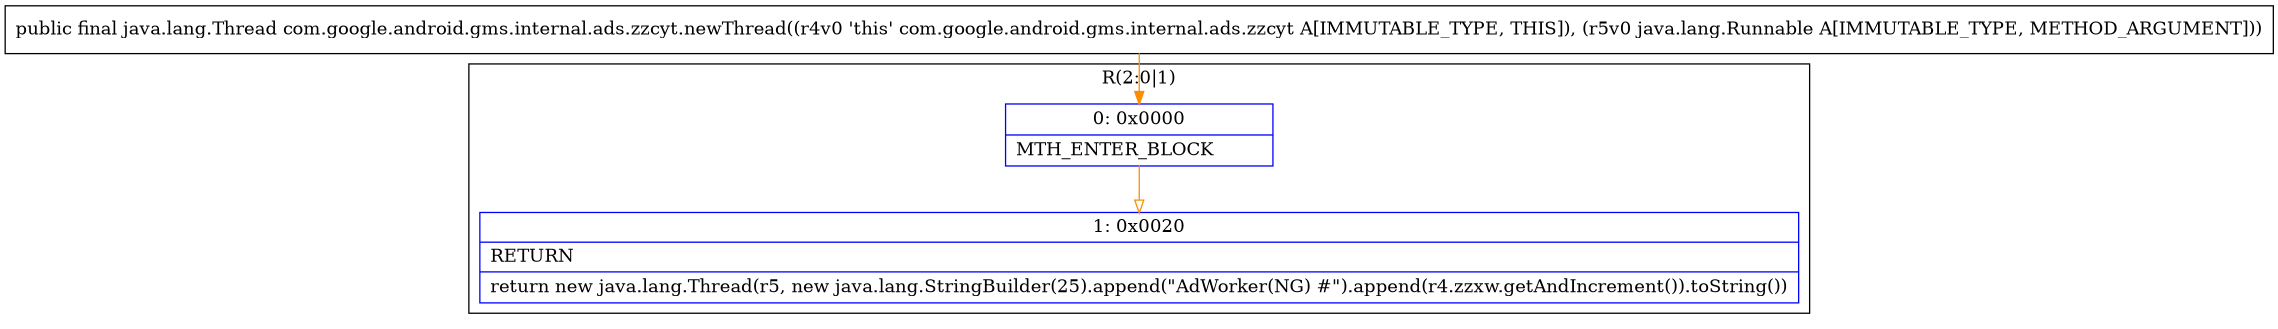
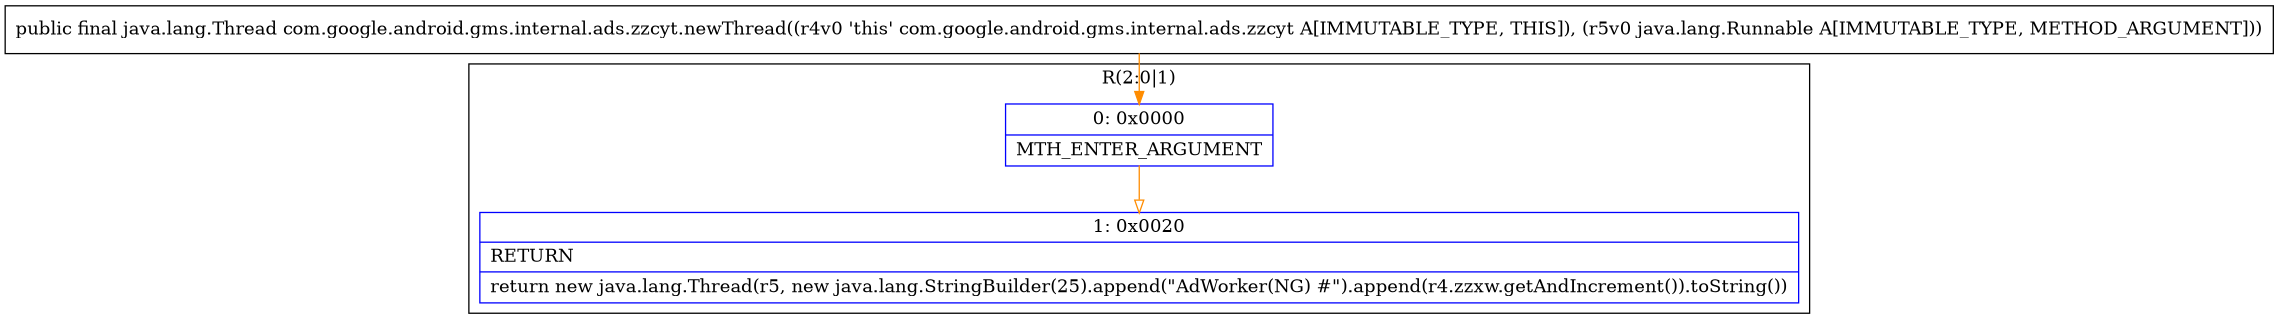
node "0: 0x0000": text "MTH_ENTER_BLOCK" -> "MTH_ENTER_ARGUMENT"
